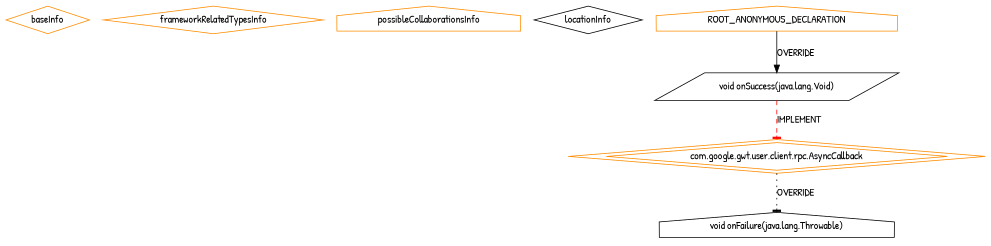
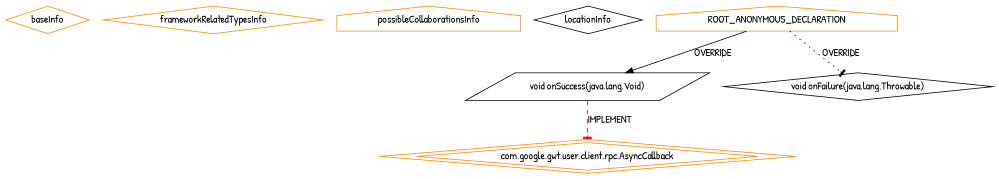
edge "com.google.gwt.user.client.rpc.AsyncCallback" -> "void onFailure(java.lang.Throwable)": now "ROOT_ANONYMOUS_DECLARATION" -> "void onFailure(java.lang.Throwable)"
node "void onFailure(java.lang.Throwable)": shape house -> diamond
